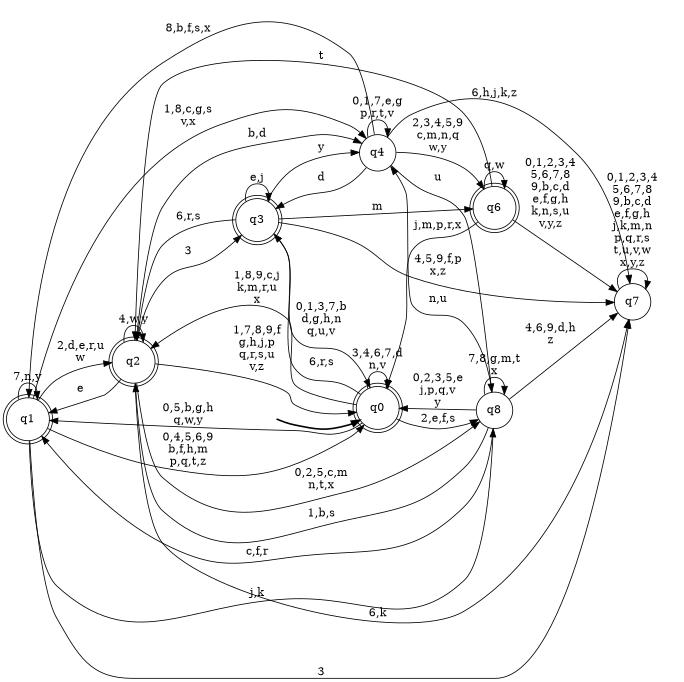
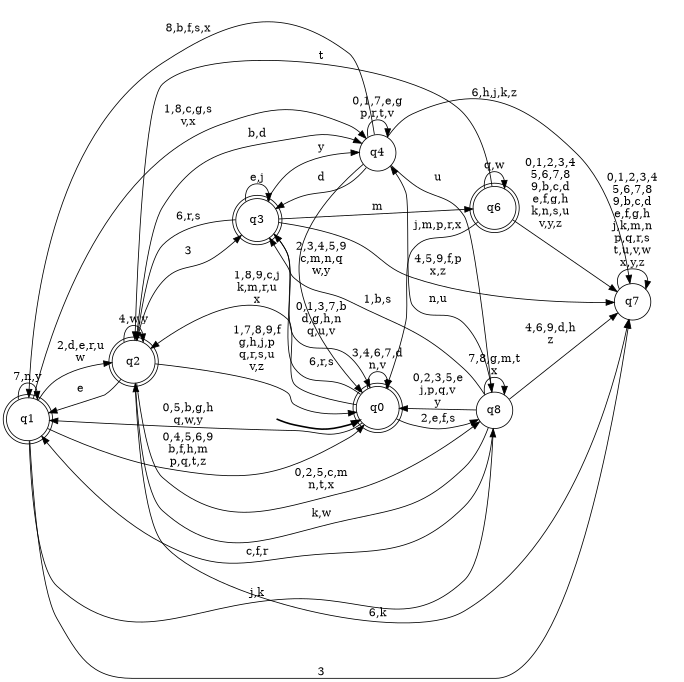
edge "q4" -> "q6": now "q4" -> "q0"
edge "q8" -> "q3": added, label "1,b,s"
edge "q8" -> "q2": label "1,b,s" -> "k,w"
